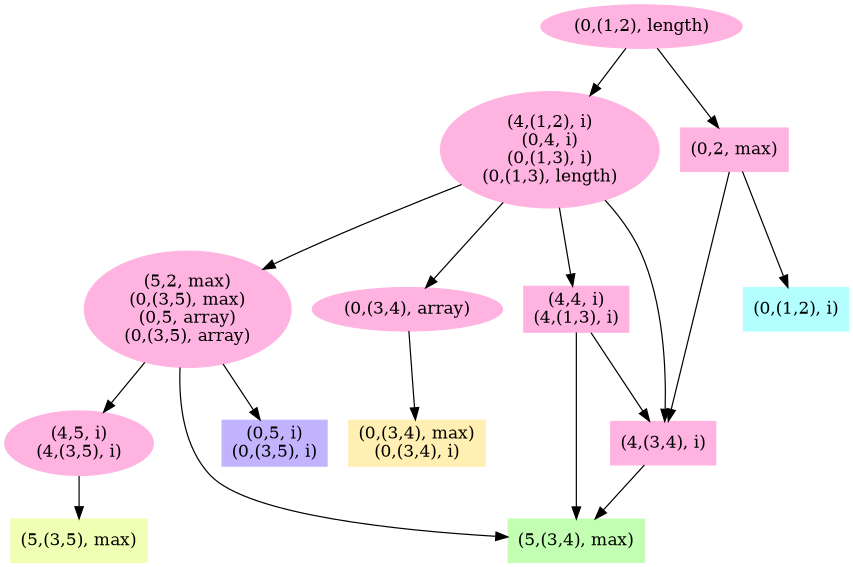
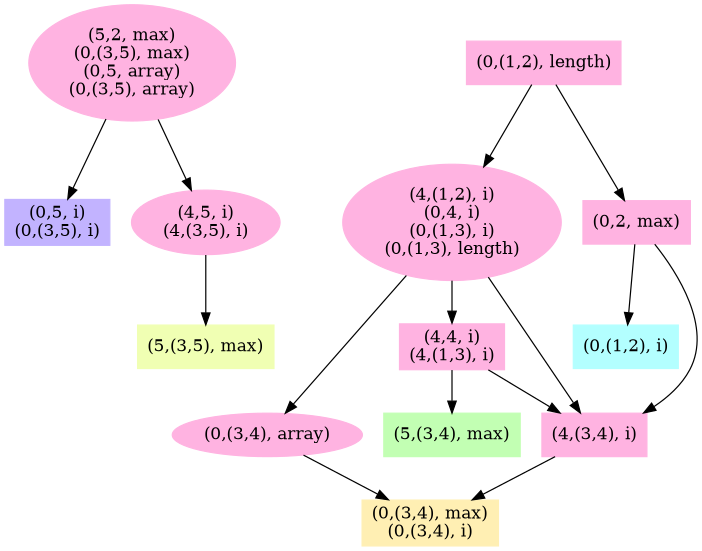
node "(0,(1,2), length)": shape ellipse -> box
edge "(4,(1,2), i) (0,4, i) (0,(1,3), i) (0,(1,3), length)" -> "(5,2, max) (0,(3,5), max) (0,5, array) (0,(3,5), array)": removed
edge "(4,(3,4), i)" -> "(5,(3,4), max)": now "(4,(3,4), i)" -> "(0,(3,4), max) (0,(3,4), i)"
edge "(5,2, max) (0,(3,5), max) (0,5, array) (0,(3,5), array)" -> "(5,(3,4), max)": removed
